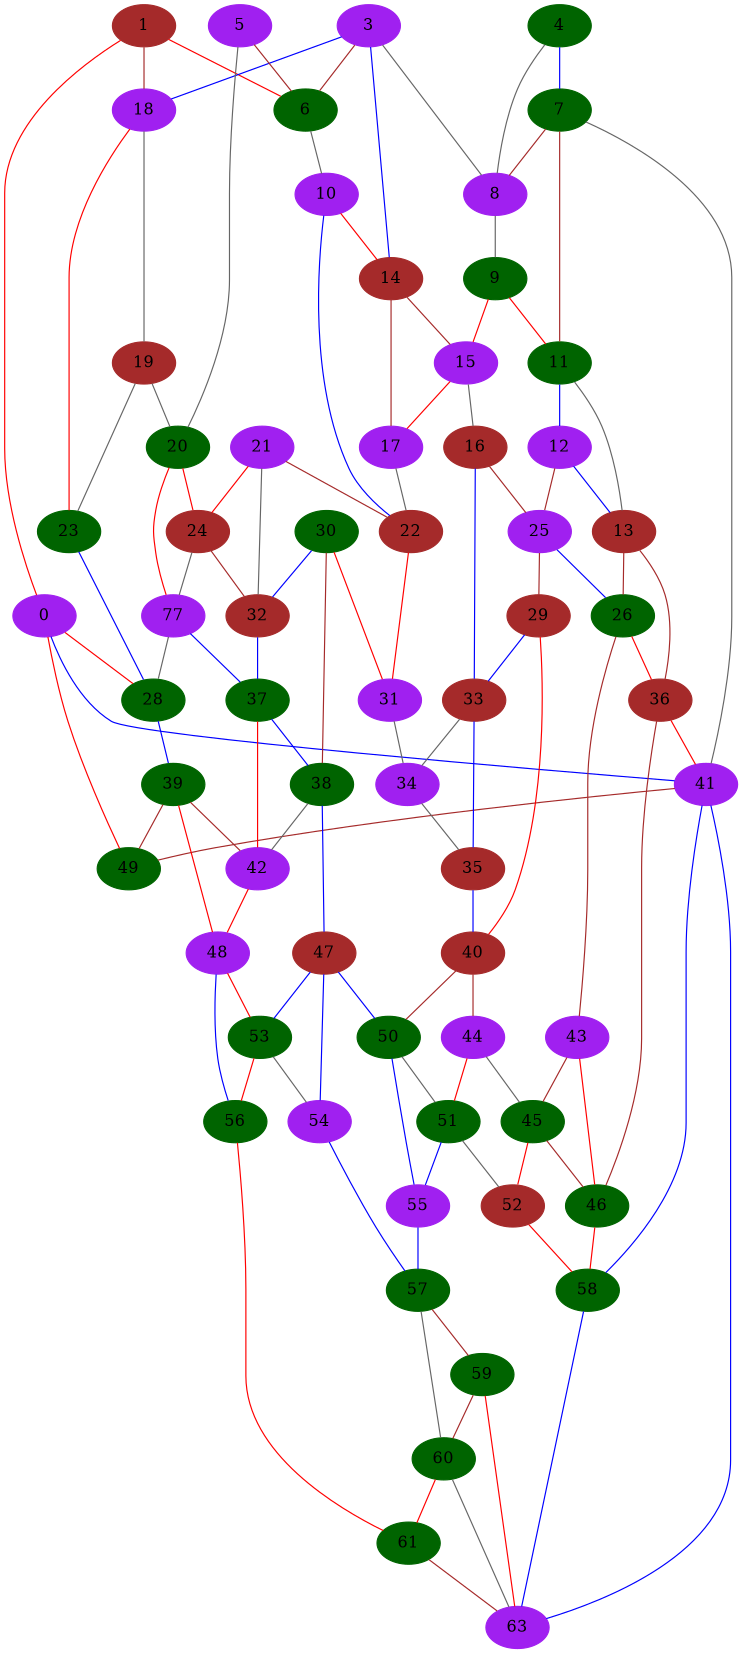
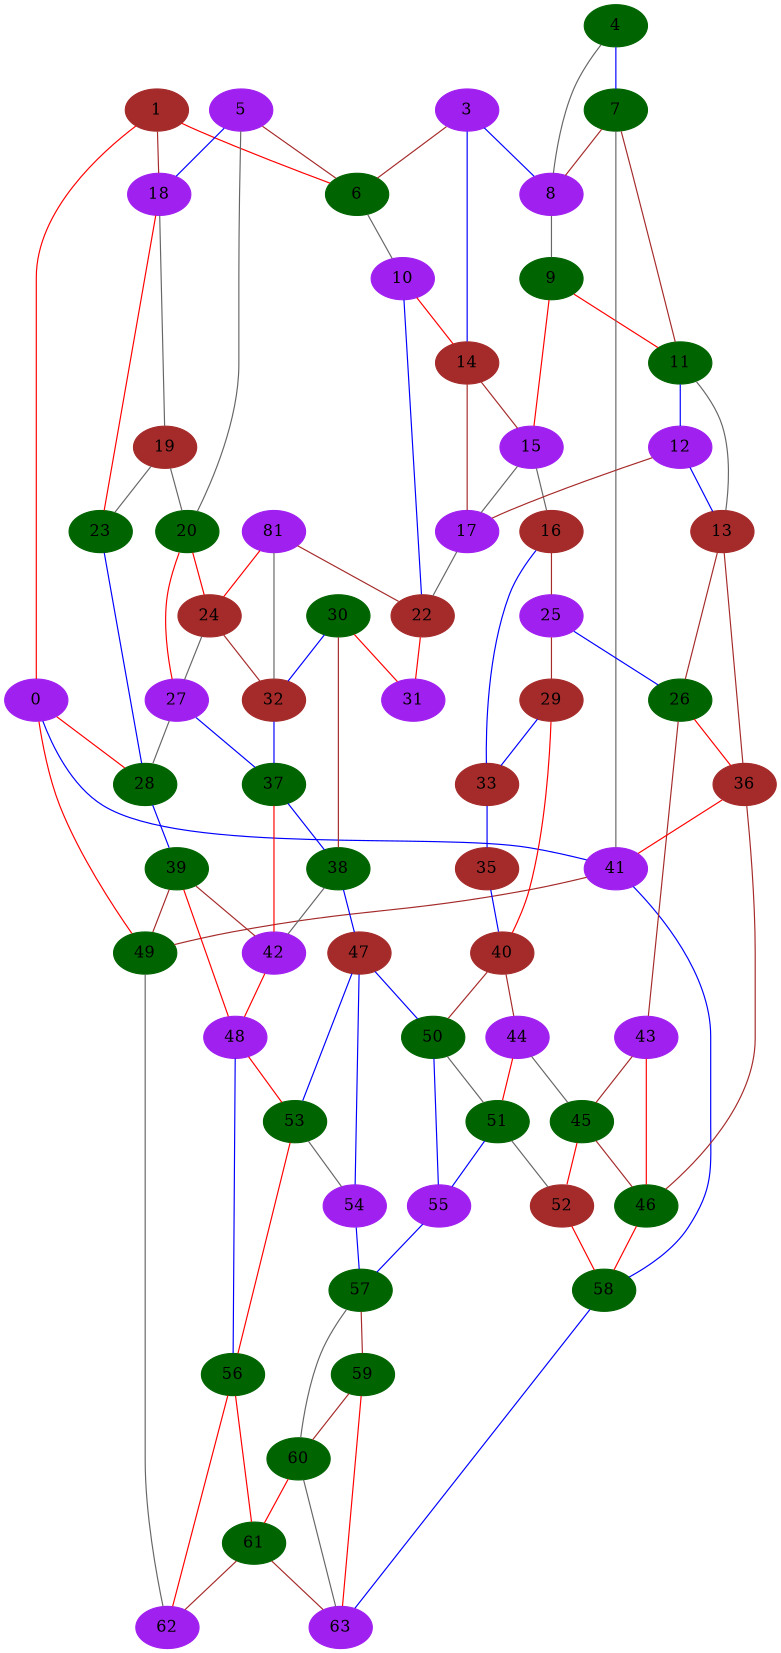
edge "3" -- "18": now "5" -- "18"
edge "3" -- "8": color gray40 -> blue
edge "15" -- "17": color red -> gray40
node "21": label "21" -> "81"
edge "12" -- "25": now "12" -- "17"
node "77": label "77" -> "27"
node "34": removed
edge "41" -- "63": removed
node "62": added
